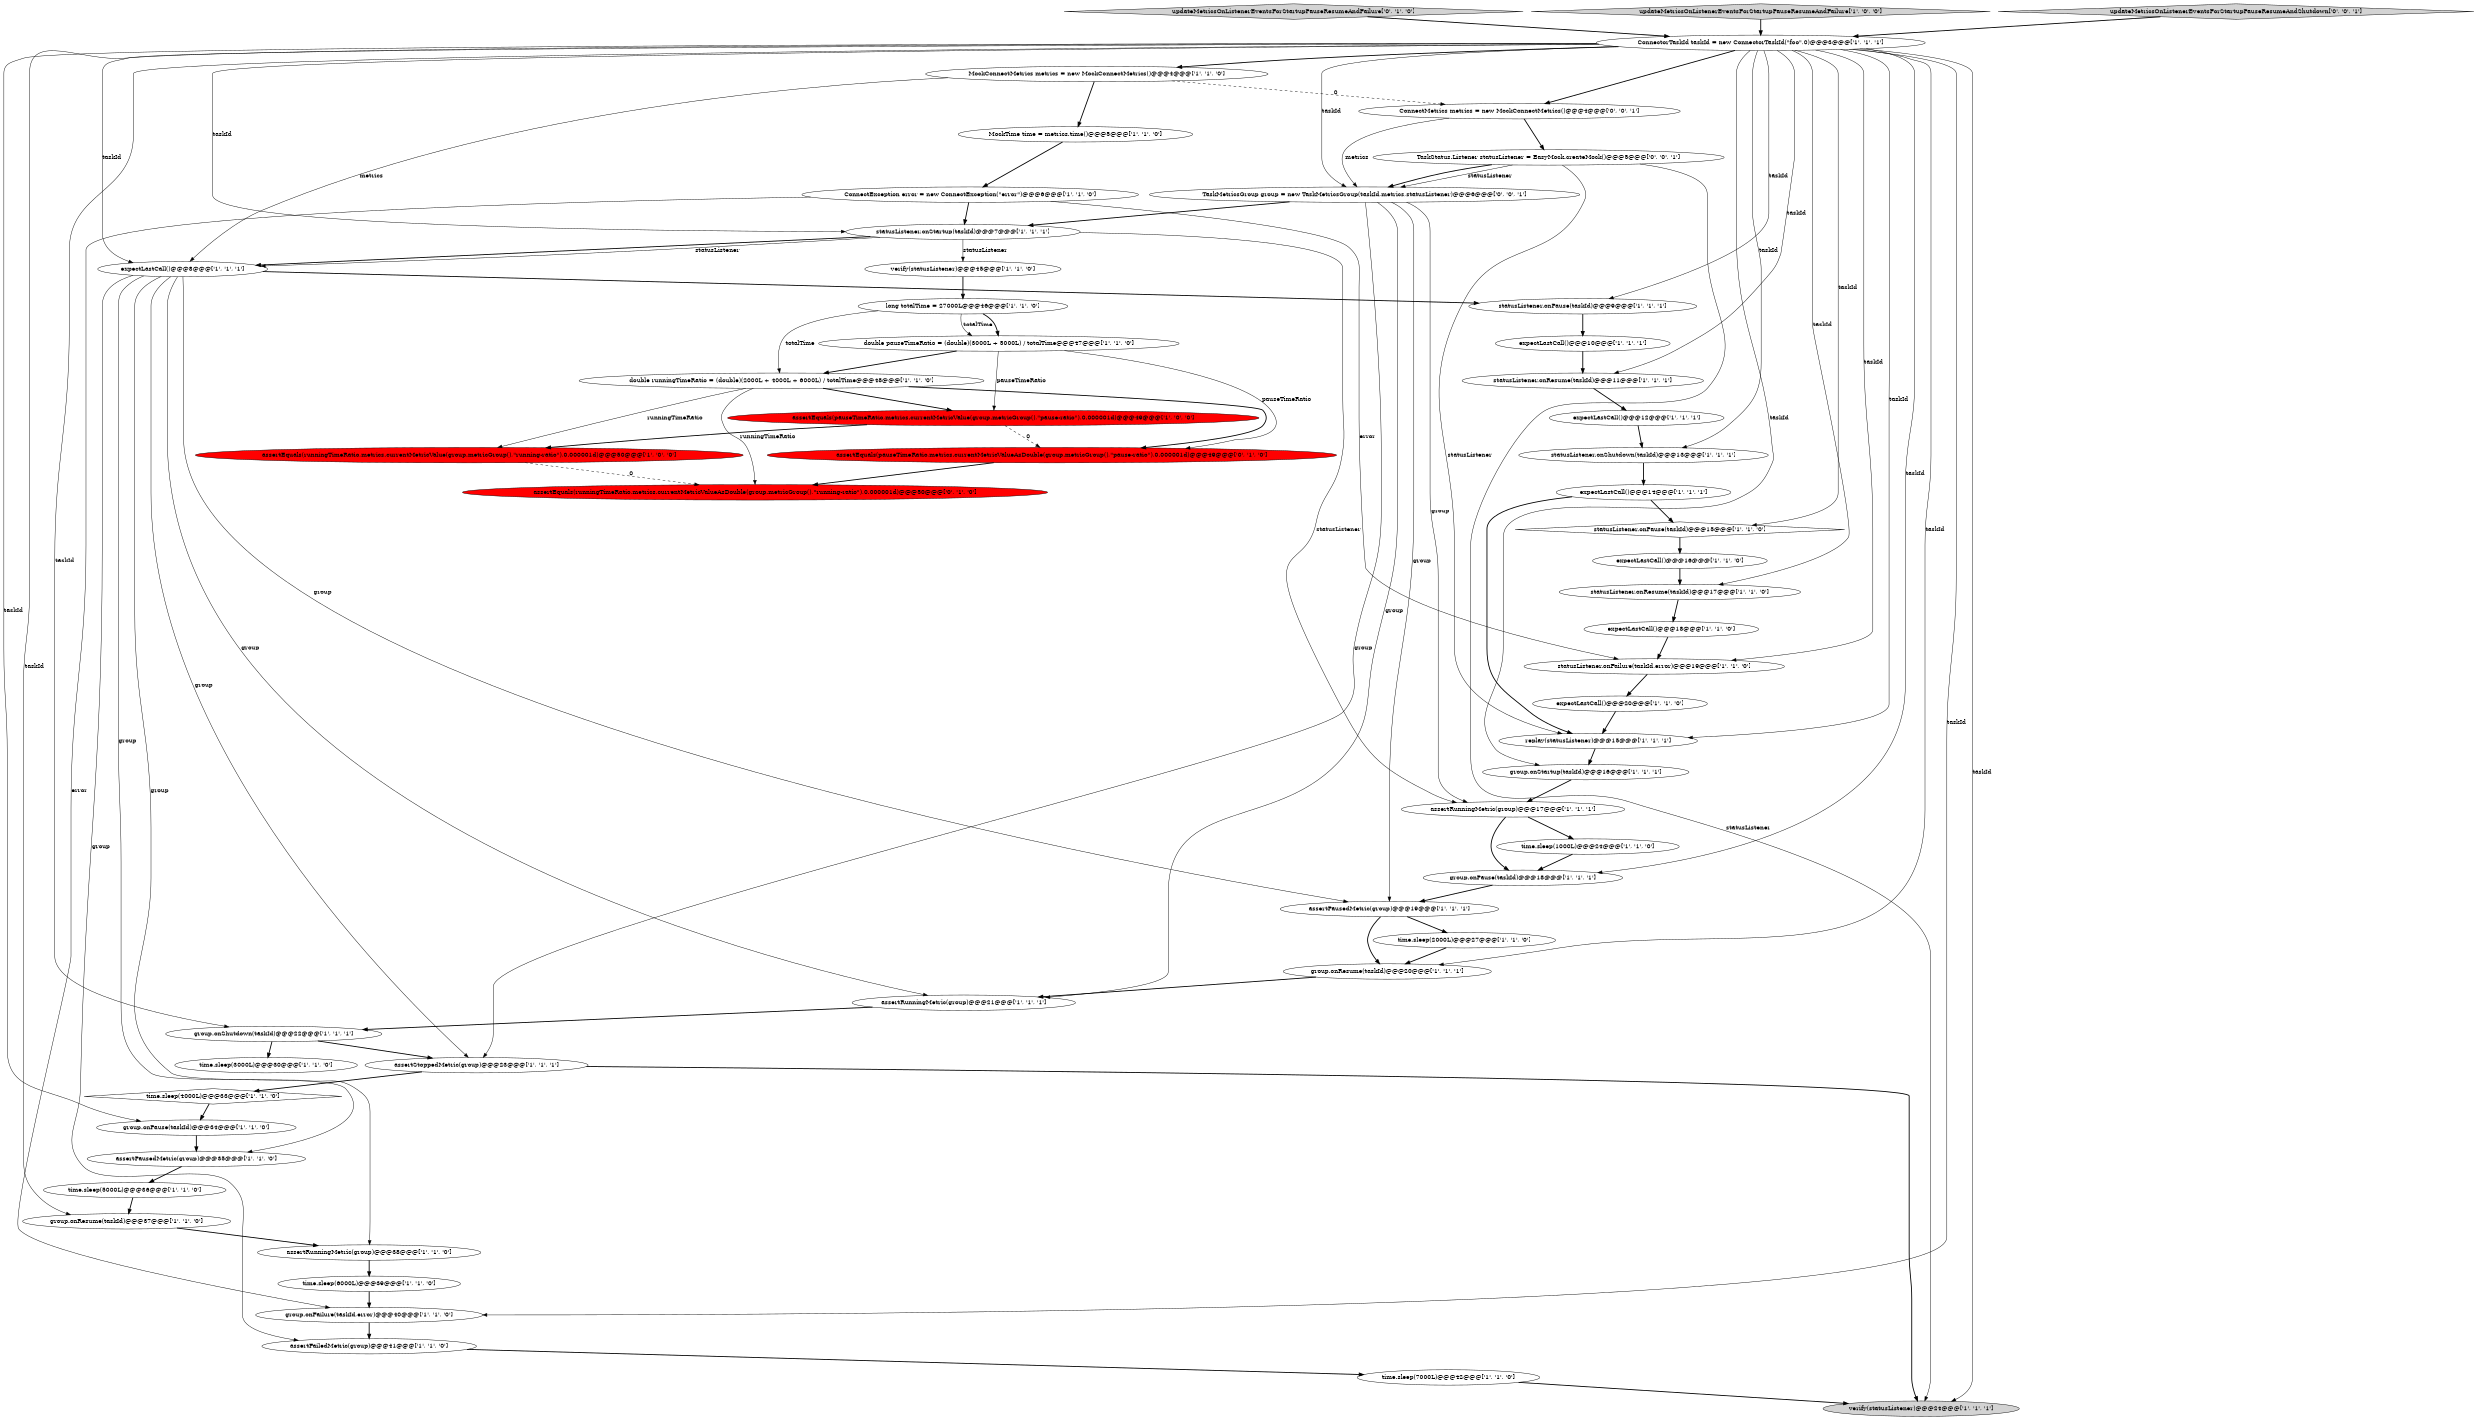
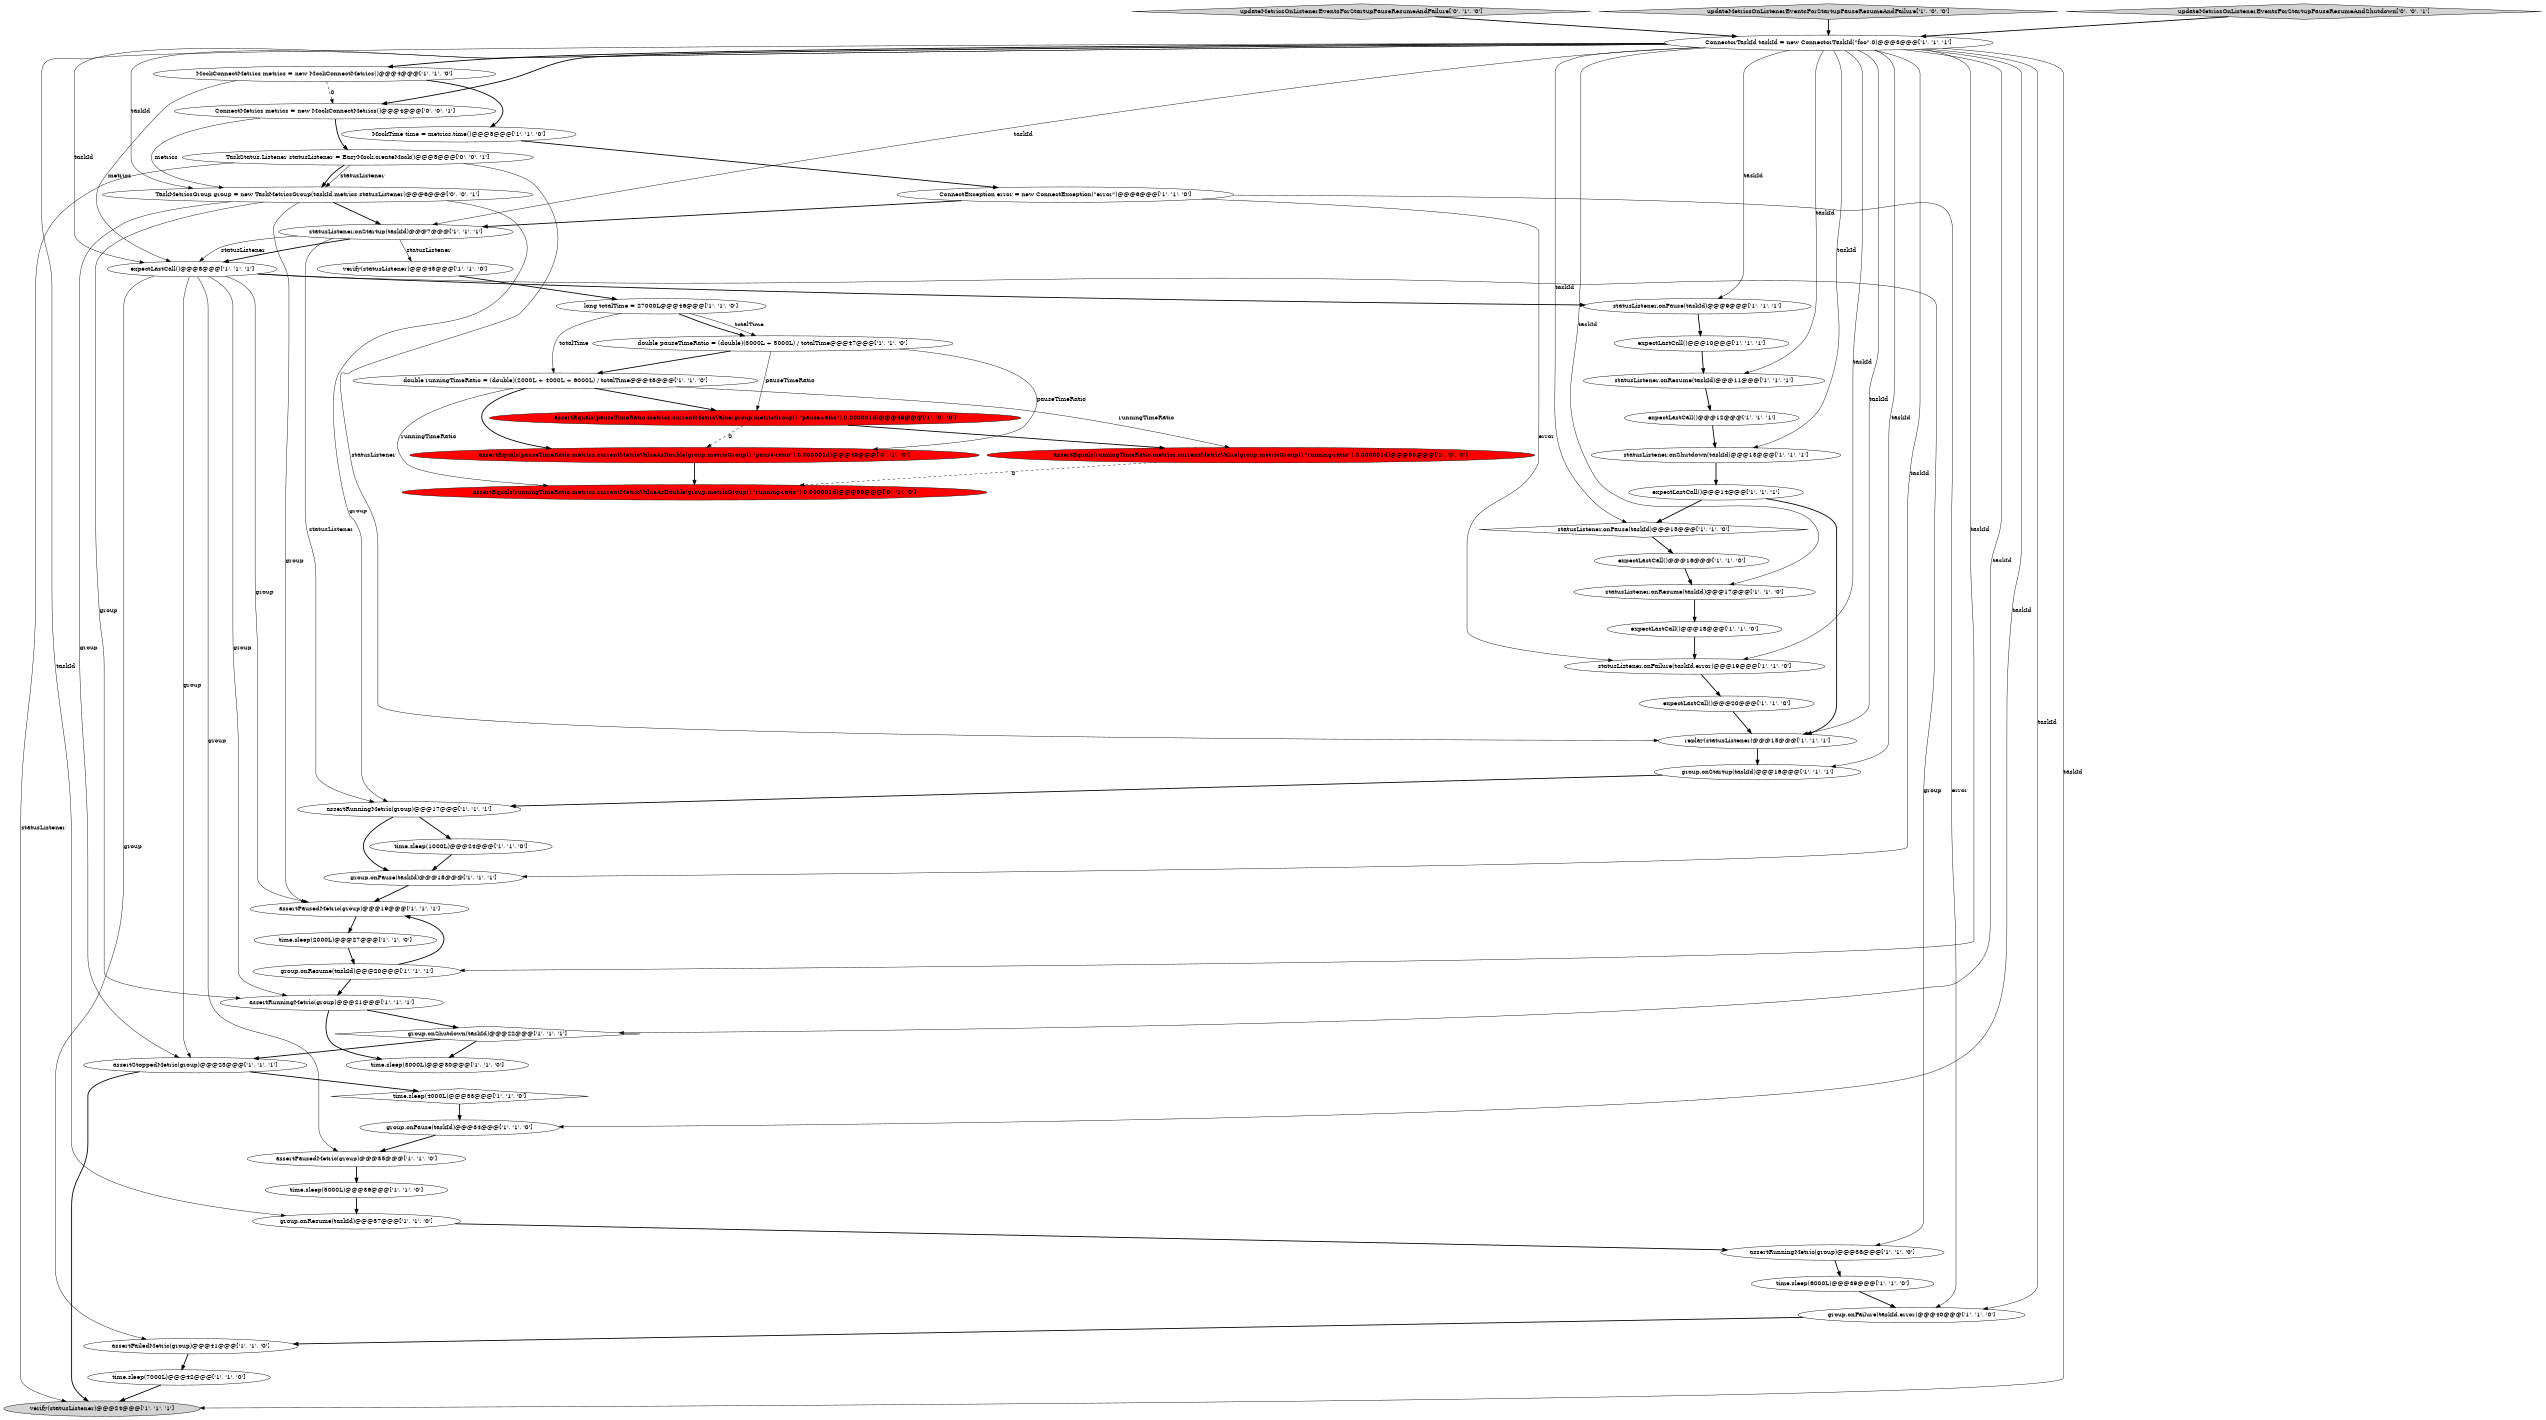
edge "assertPausedMetric(group)@@@19@@@['1', '1', '1']" -> "group.onResume(taskId)@@@20@@@['1', '1', '1']": reversed
node "group.onShutdown(taskId)@@@22@@@['1', '1', '1']": shape ellipse -> diamond
edge "assertRunningMetric(group)@@@21@@@['1', '1', '1']" -> "time.sleep(3000L)@@@30@@@['1', '1', '0']": added
